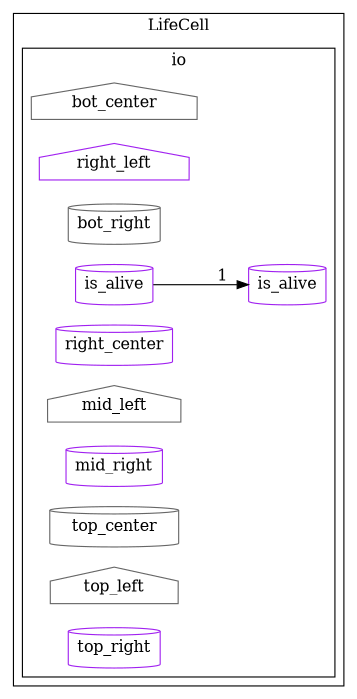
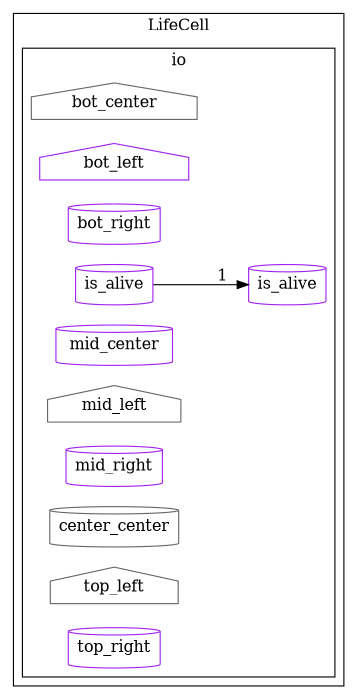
node "right_left": label "right_left" -> "bot_left"
node "bot_right": color gray40 -> purple
node "right_center": label "right_center" -> "mid_center"
node "top_center": label "top_center" -> "center_center"
